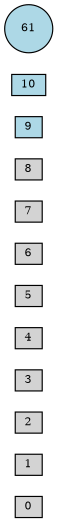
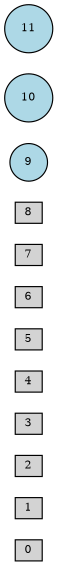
node "61": label "61" -> "11"
node "10": shape box -> circle
node "9": shape box -> circle
